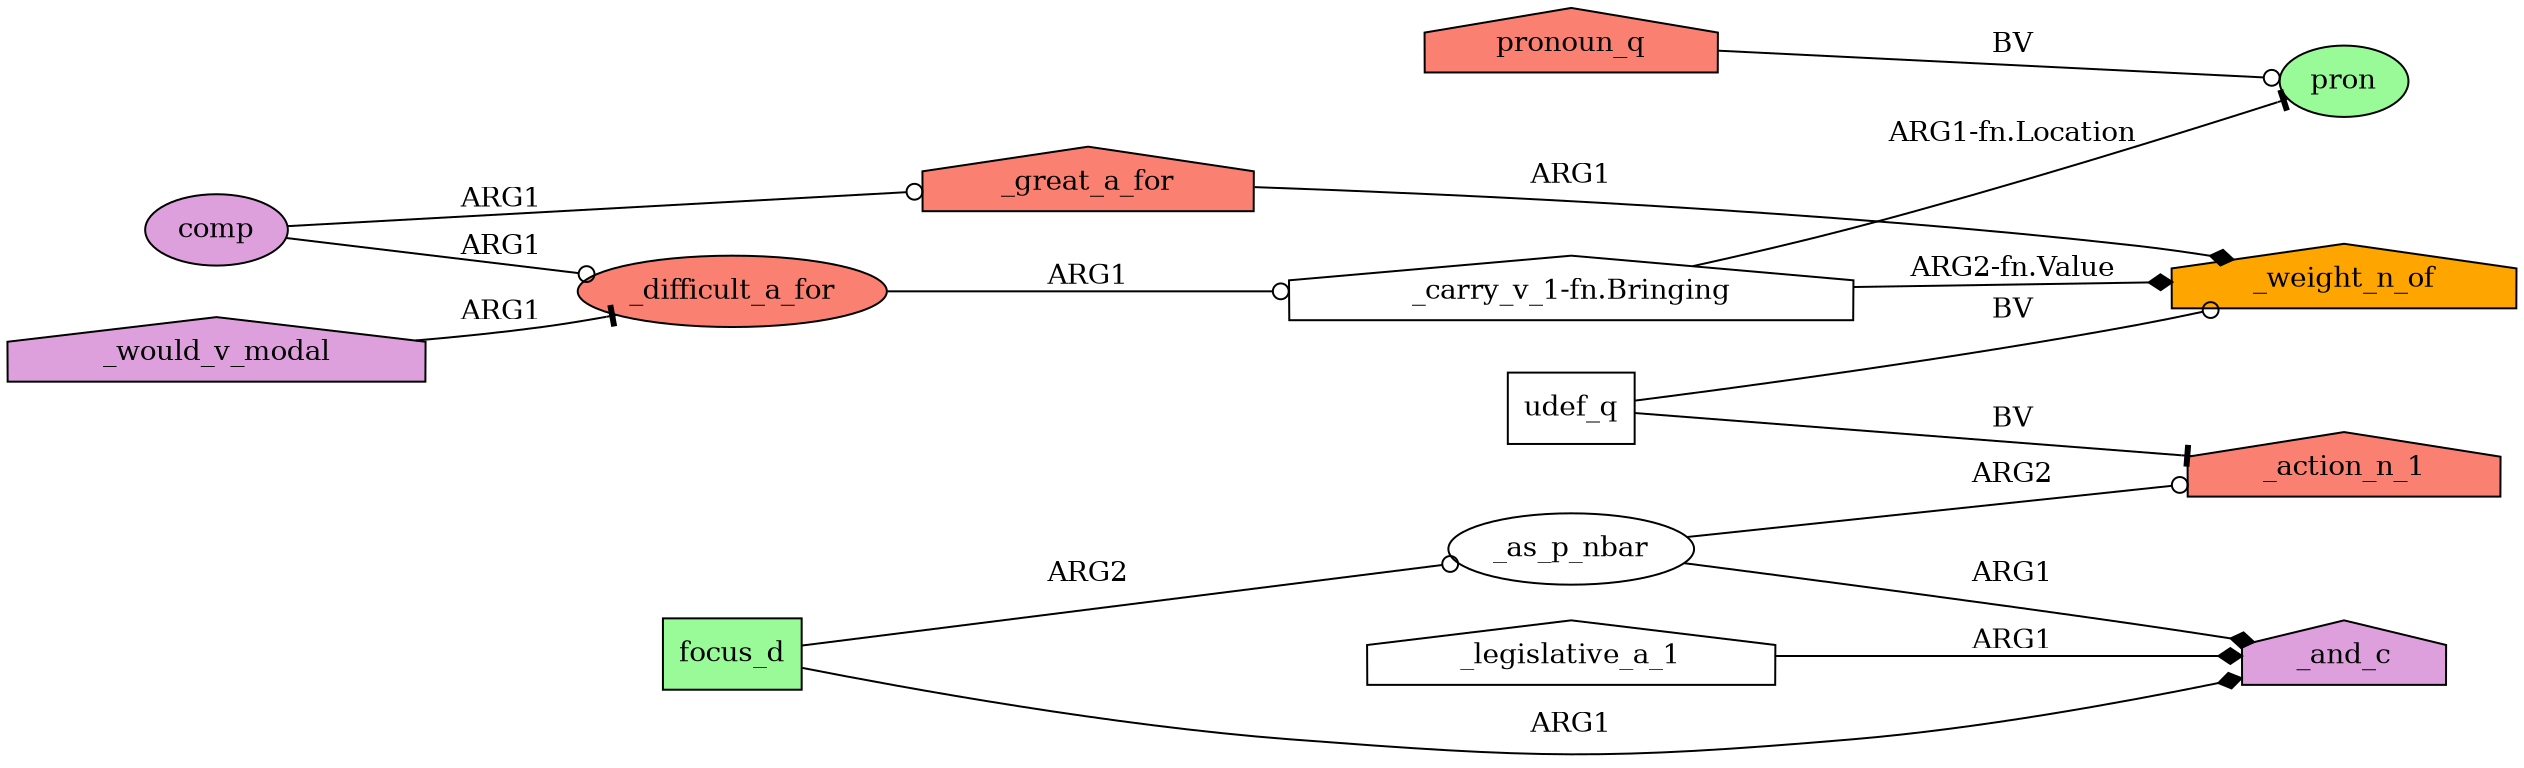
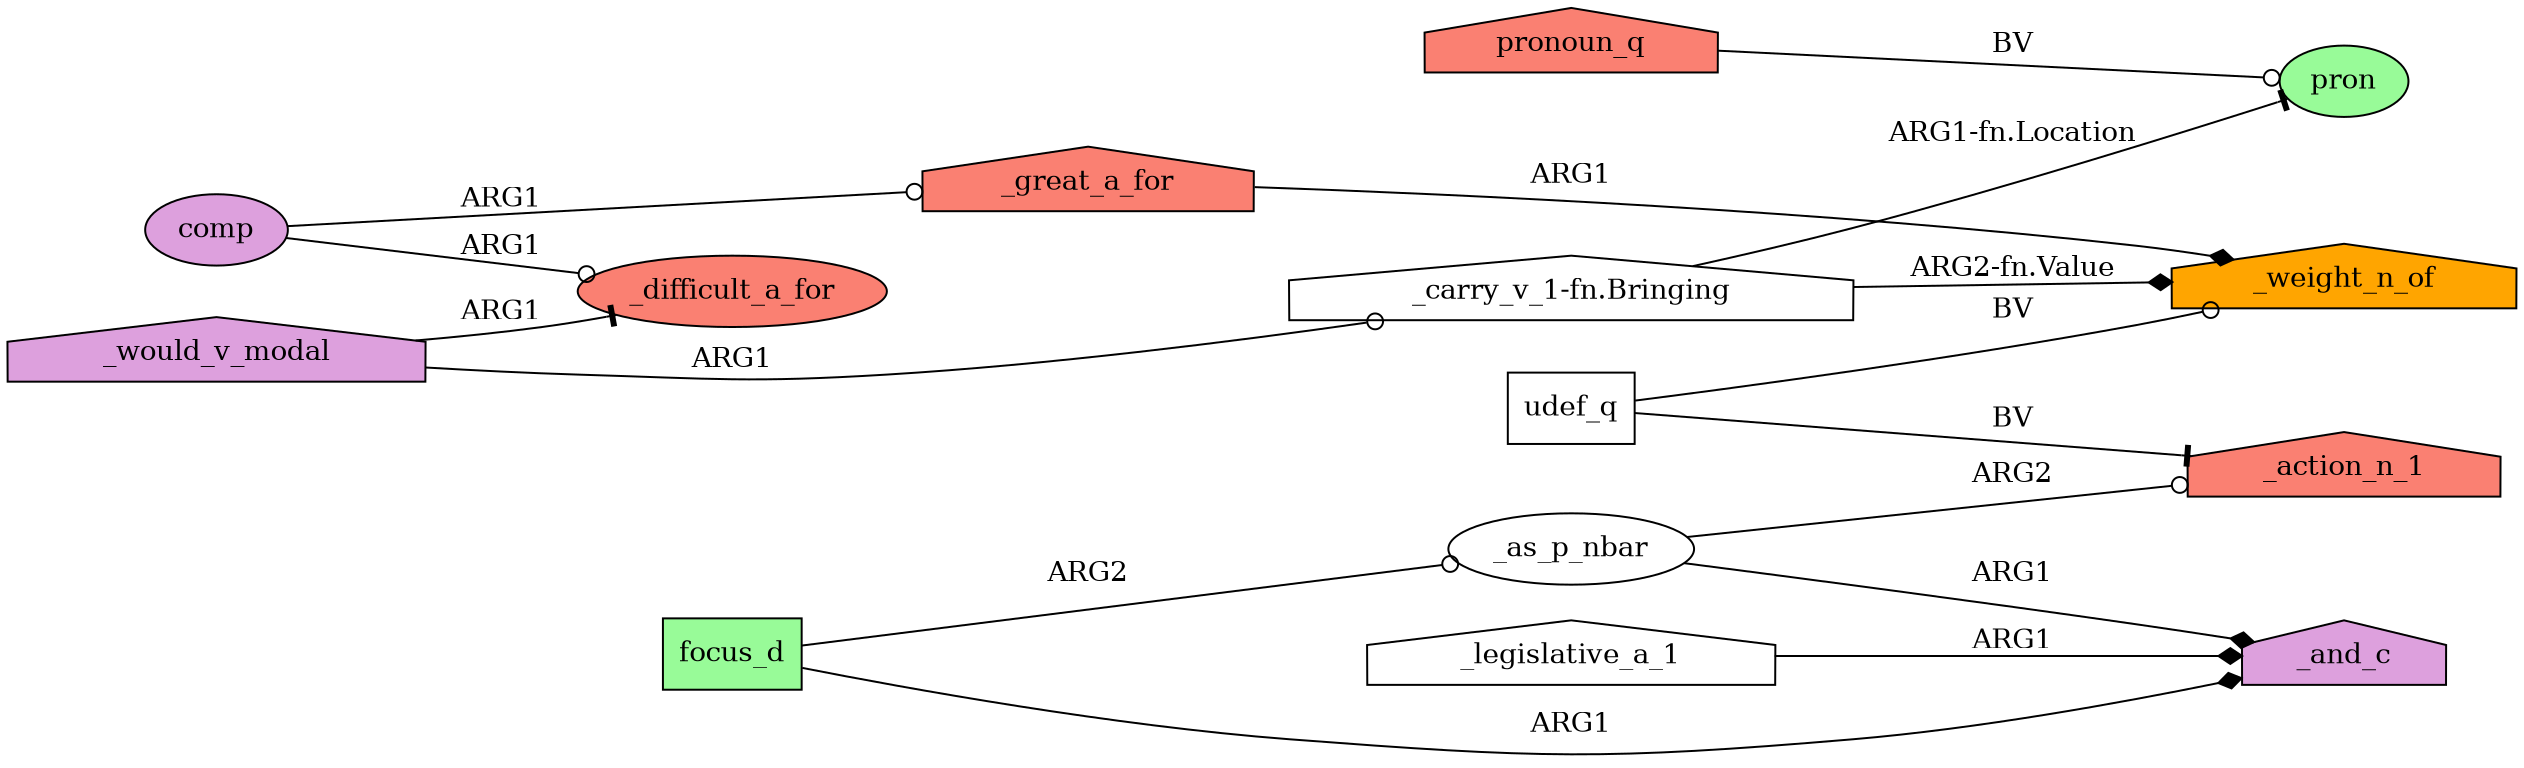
edge "_difficult_a_for" -> "_carry_v_1-fn.Bringing": now "_would_v_modal" -> "_carry_v_1-fn.Bringing"
